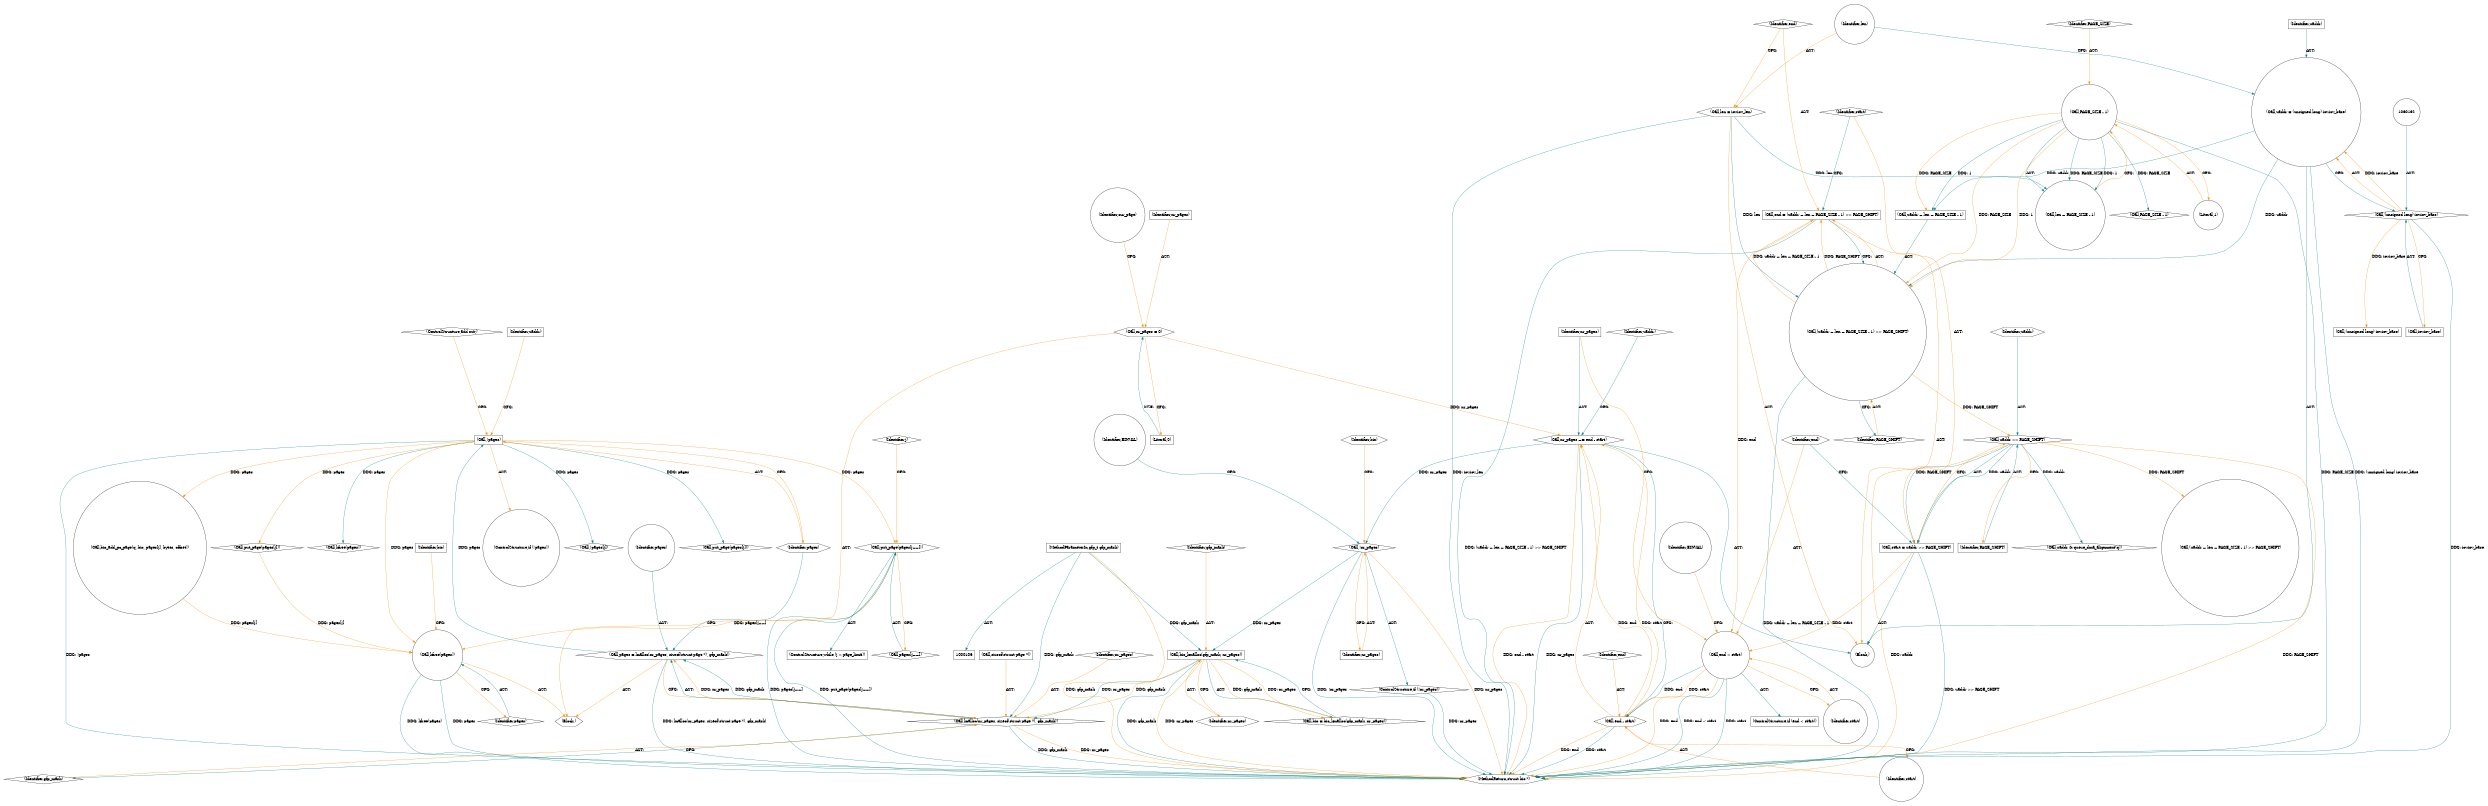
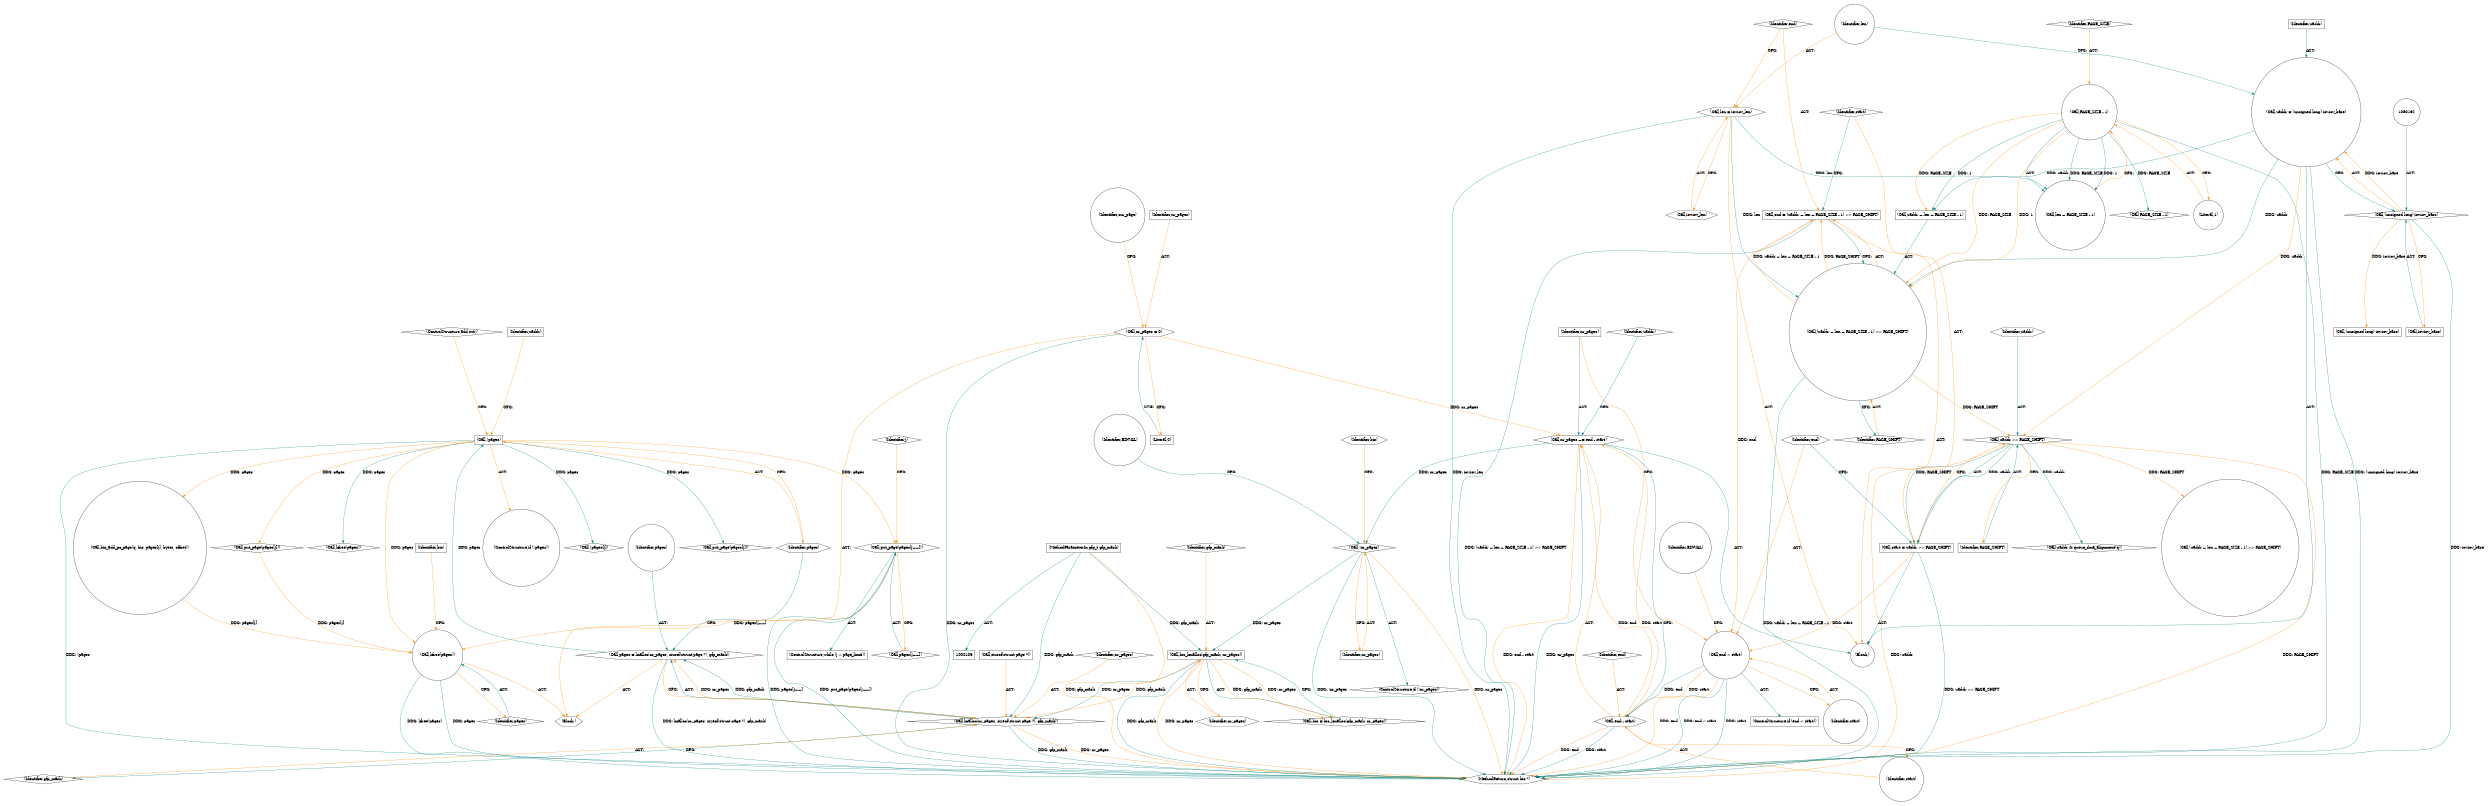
node "(Call,iov.iov_len)": added
edge "(Call,uaddr = (unsigned long) iov.iov_base)" -> "(Call,uaddr >> PAGE_SHIFT)": added, label "DDG: uaddr"
edge "(ControlStructure,if (!nr_pages))" -> "(MethodReturn,struct bio *)": now "(Call,nr_pages = 0)" -> "(MethodReturn,struct bio *)"
